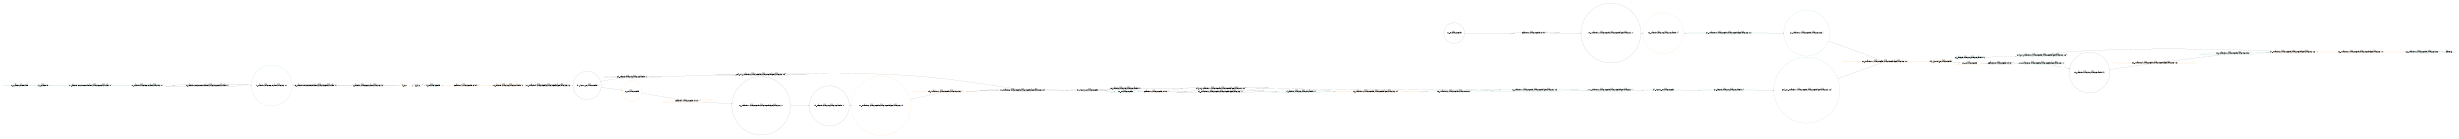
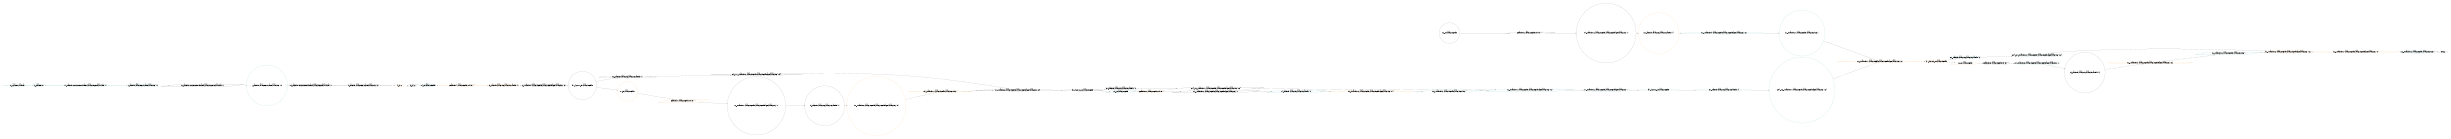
node "parameter r33": label "parameter r33" -> "return r33"
node "r0 := @parameter0: parameter.util.Date": label "r0 := @parameter0: parameter.util.Date" -> "r0 := @parameter0: java.util.Date"
